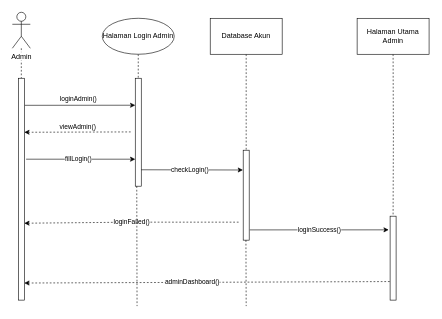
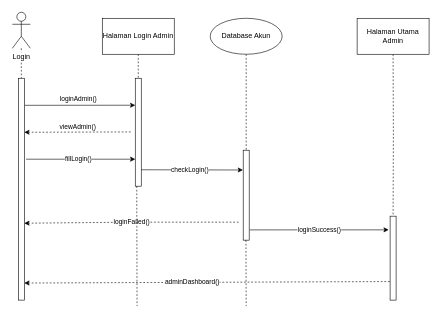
node "Halaman Login Admin": shape ellipse -> rectangle
node "Database Akun": shape rectangle -> ellipse
node "Admin": label "Admin" -> "Login"
